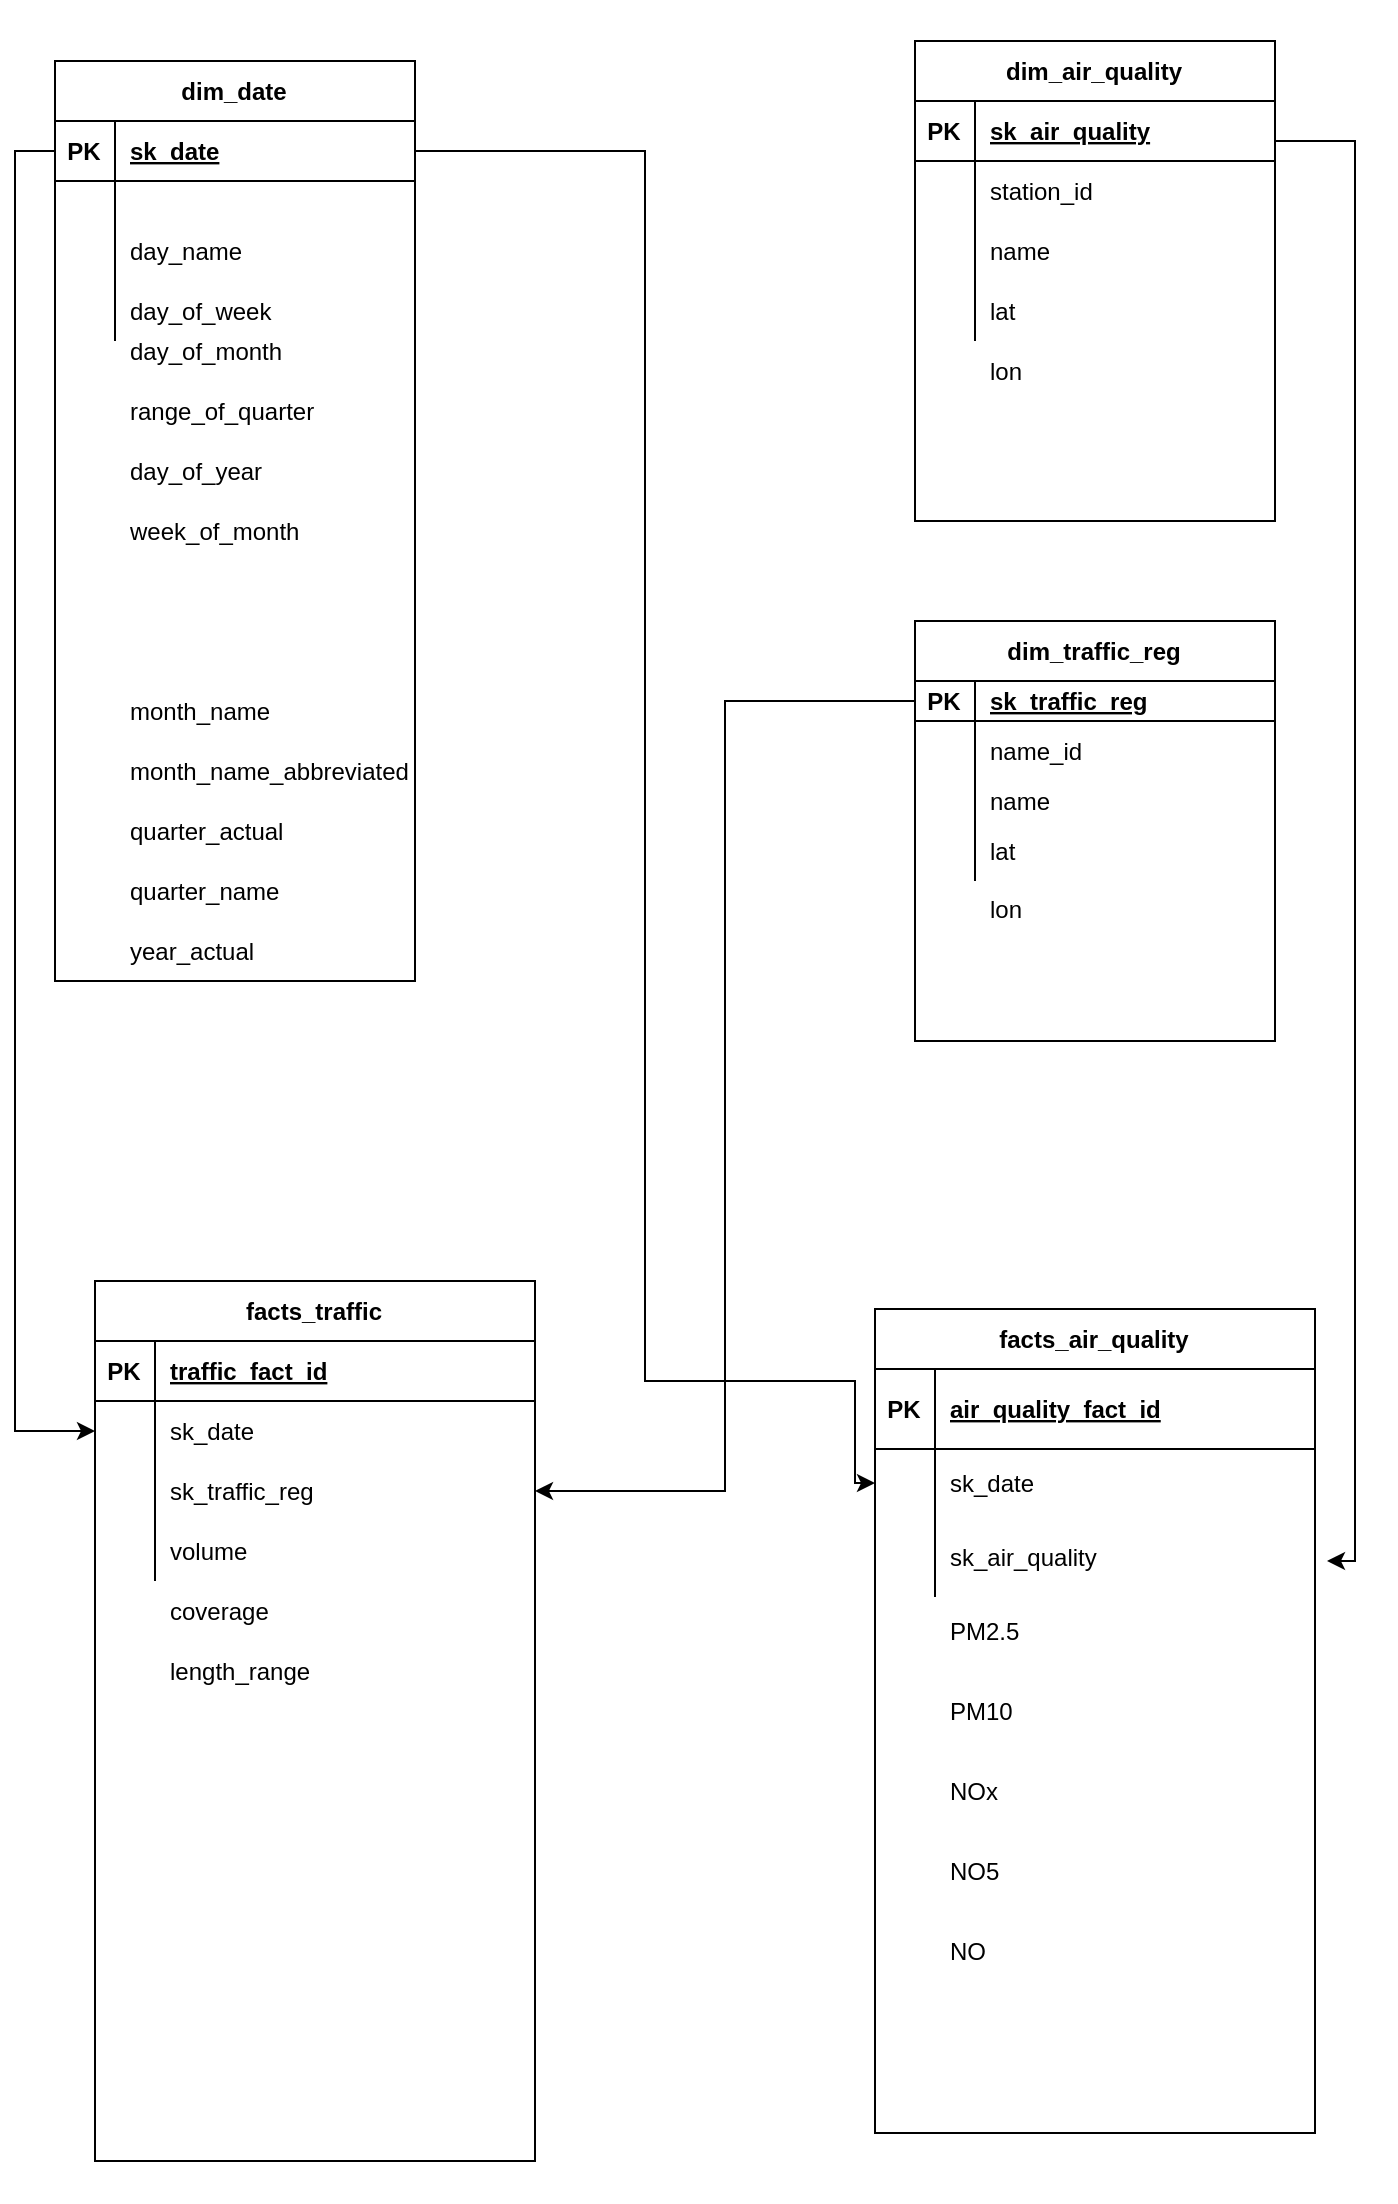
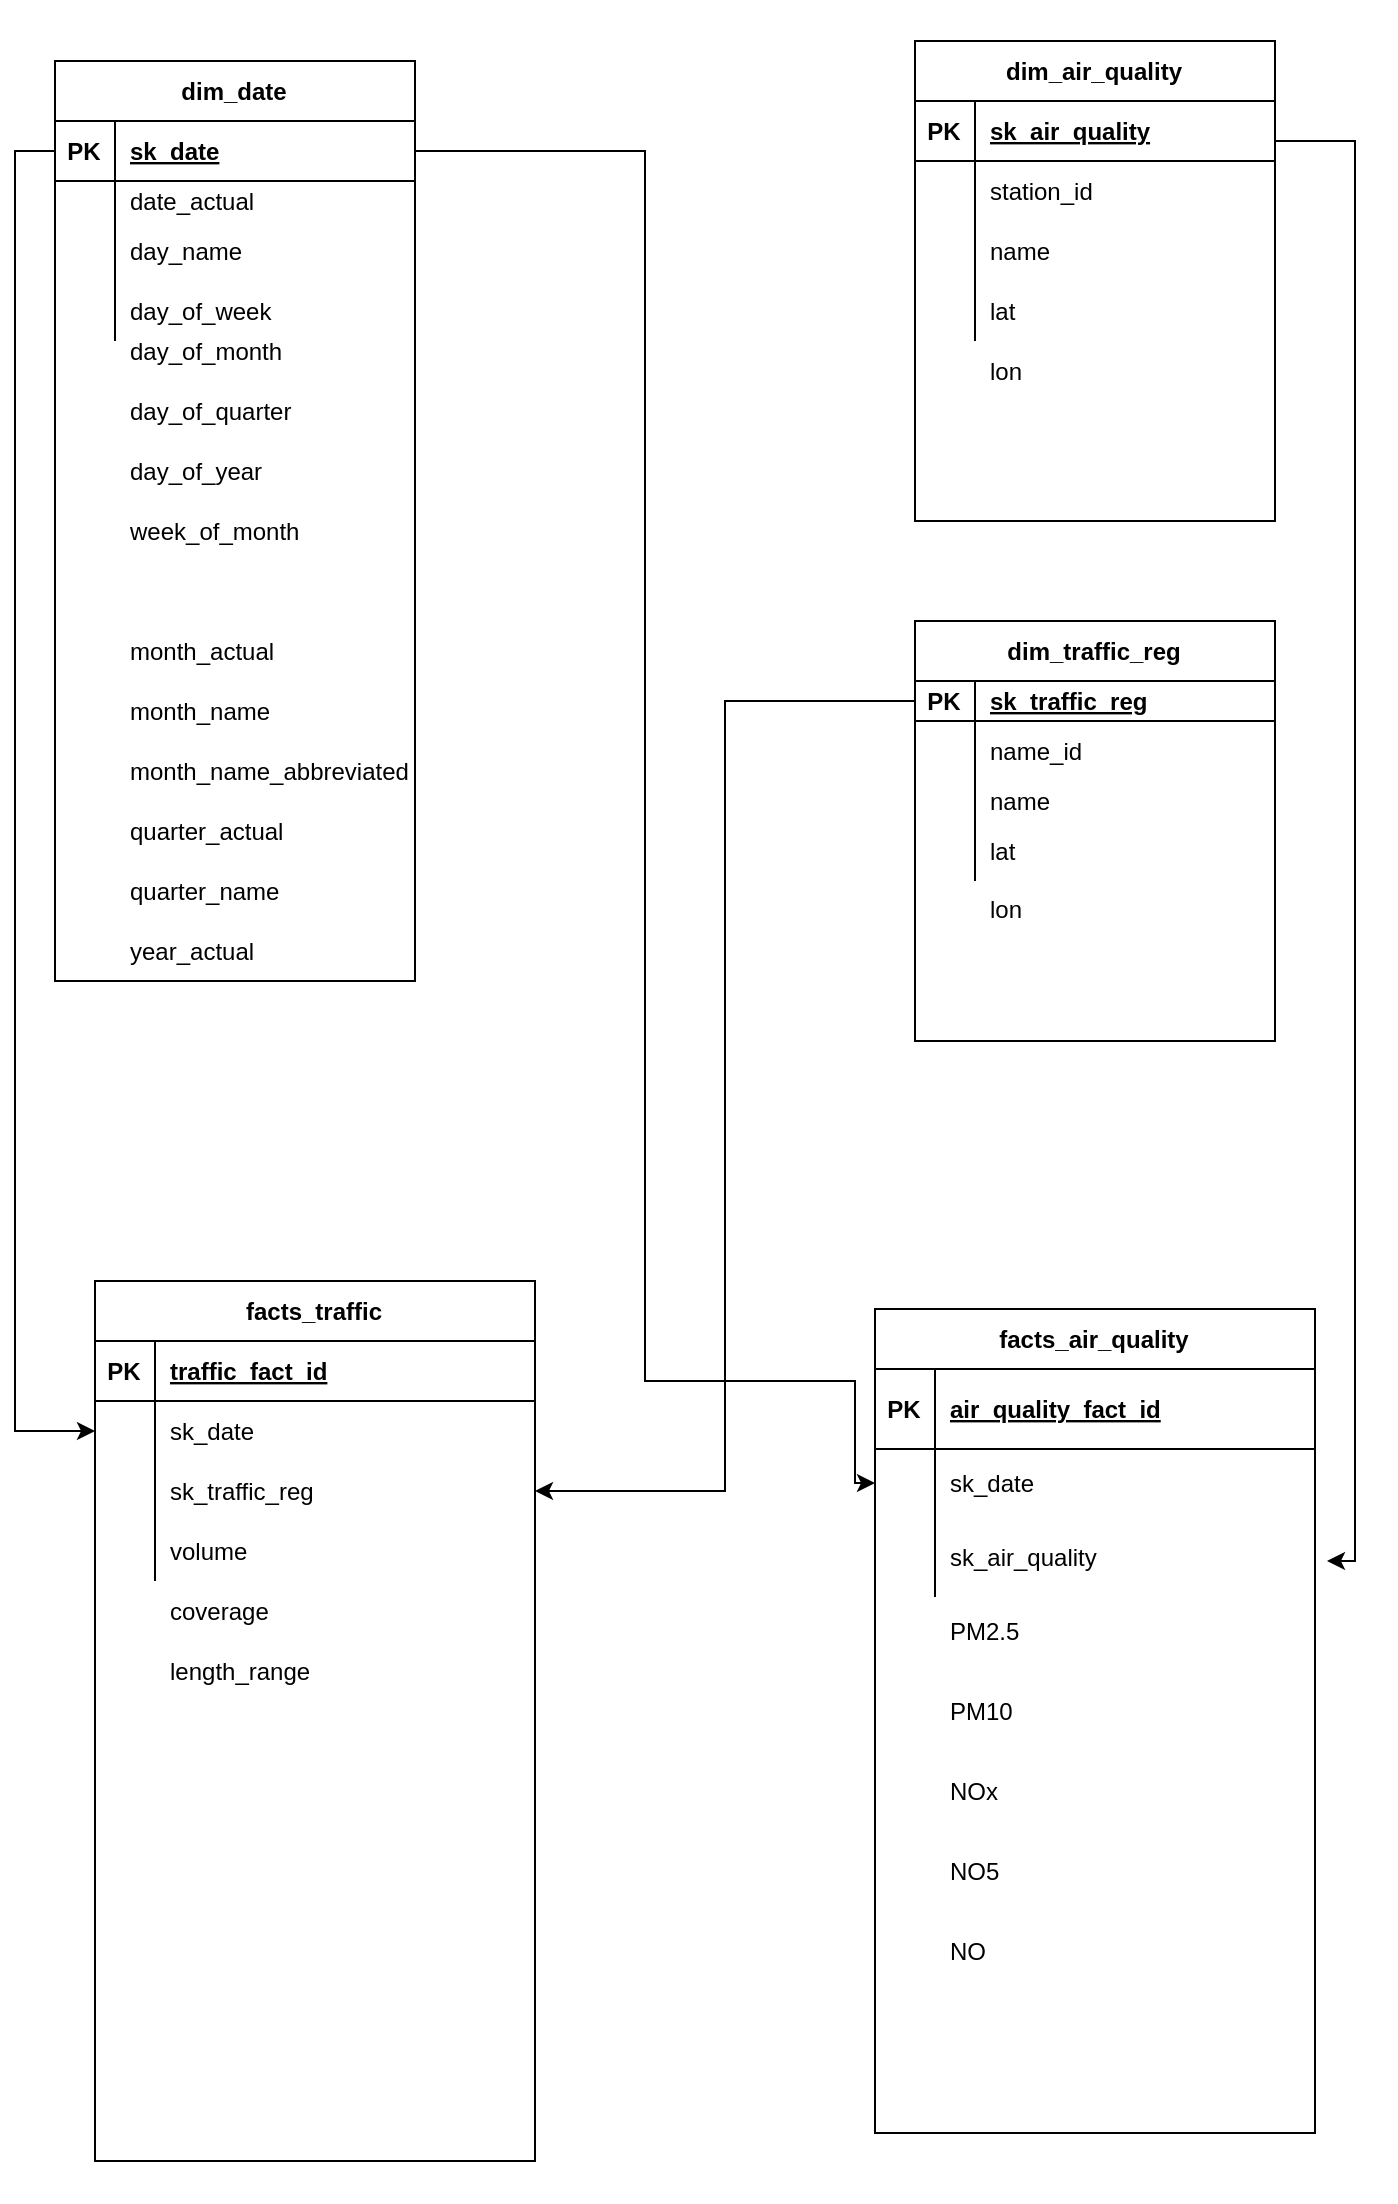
node "date_actual": added
node "range_of_quarter": label "range_of_quarter" -> "day_of_quarter"
node "month_actual": added
